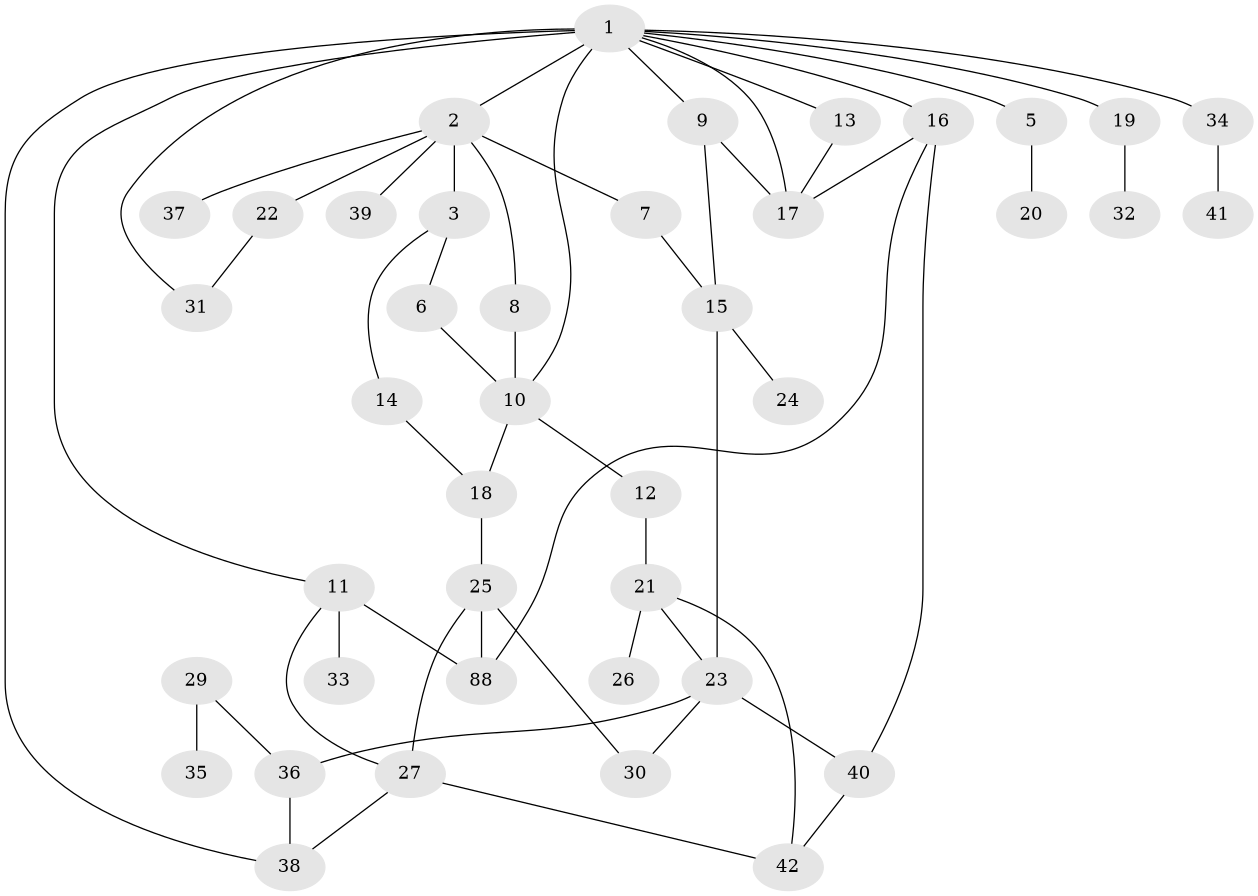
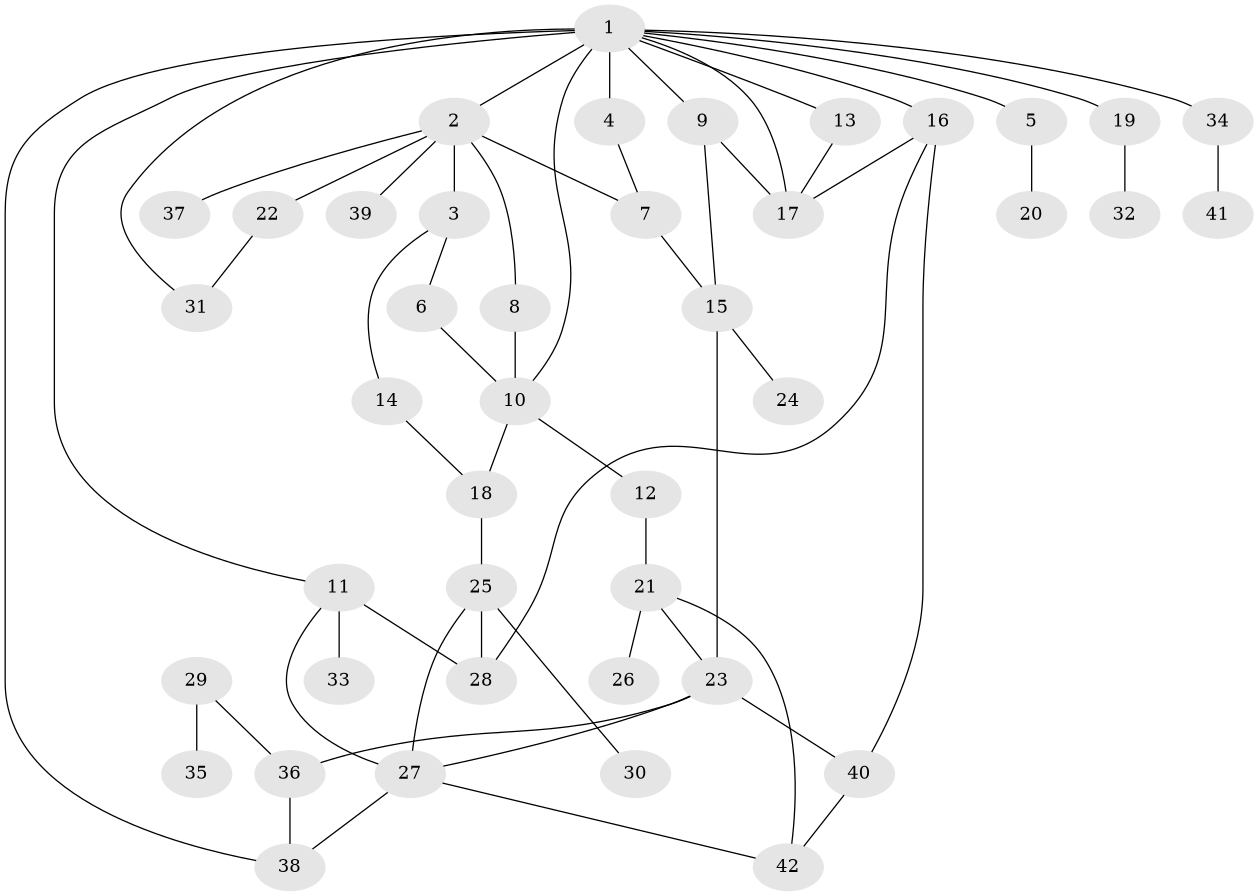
node "4": added
node "88": label "88" -> "28"
edge "23" -- "30": now "23" -- "27"
